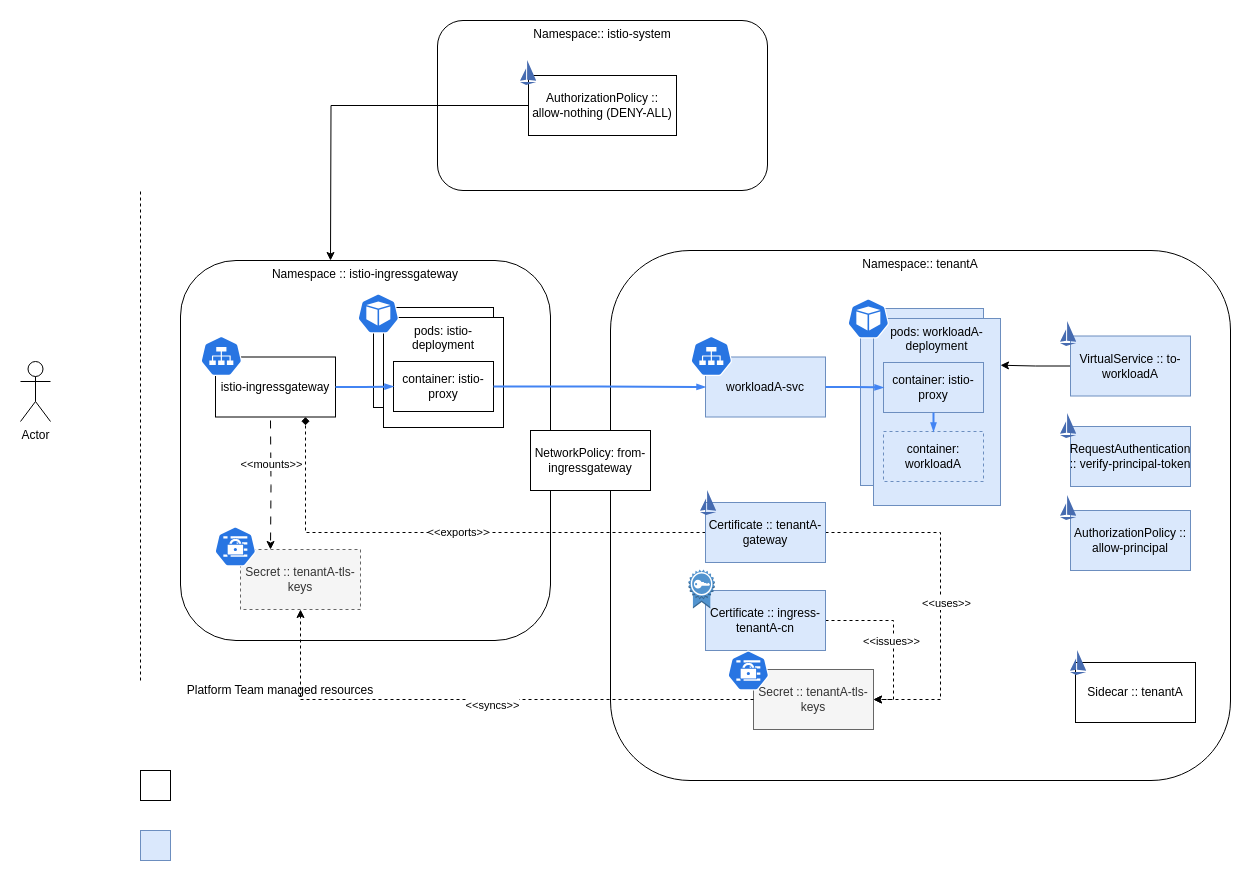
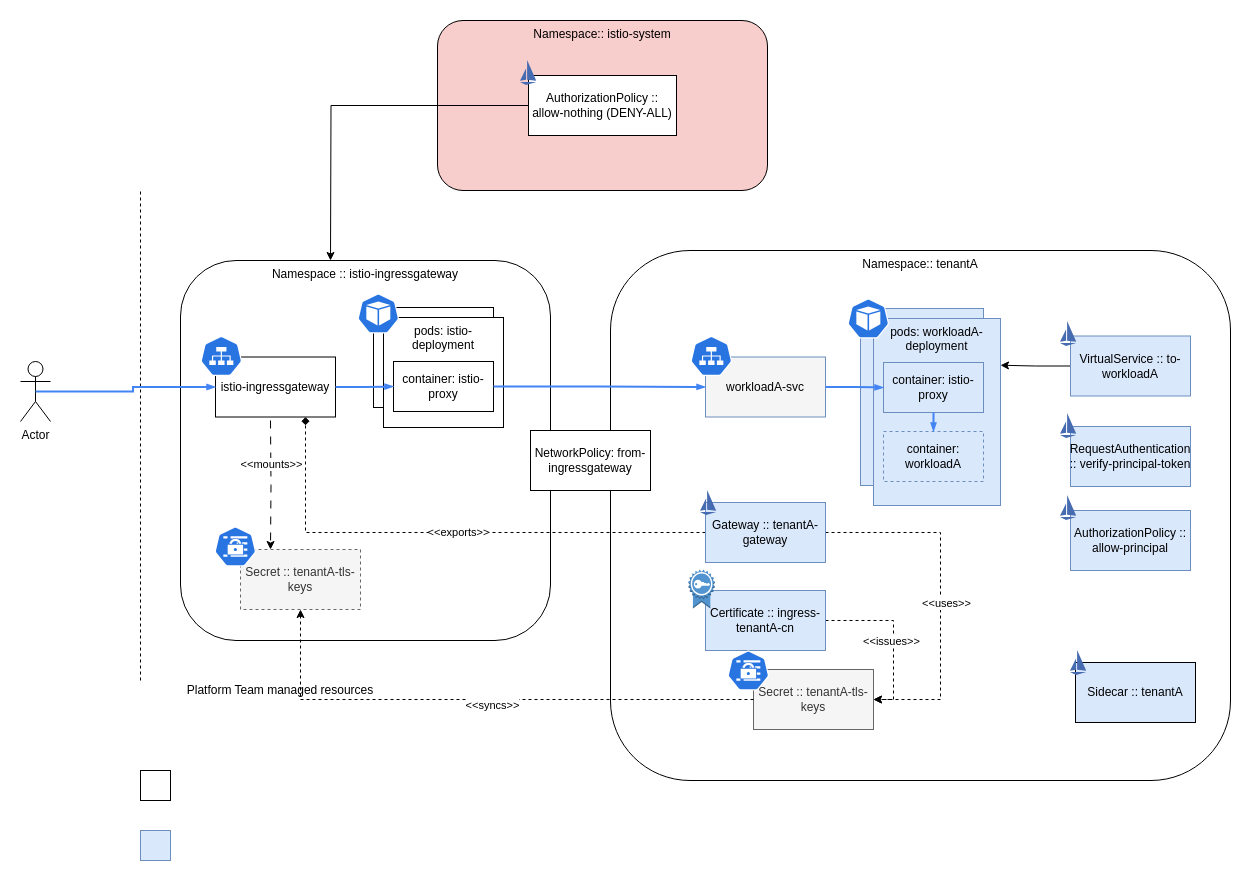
node "Namespace:: istio-system": fillcolor #ffffff -> #f8cecc
node "workloadA-svc": fillcolor #dae8fc -> #f5f5f5
edge "Actor" -> "istio-ingressgateway": added
node "Certificate :: tenantA-gateway": label "Certificate :: tenantA-gateway" -> "Gateway :: tenantA-gateway"
node "Sidecar :: tenantA": fillcolor #ffffff -> #dae8fc
